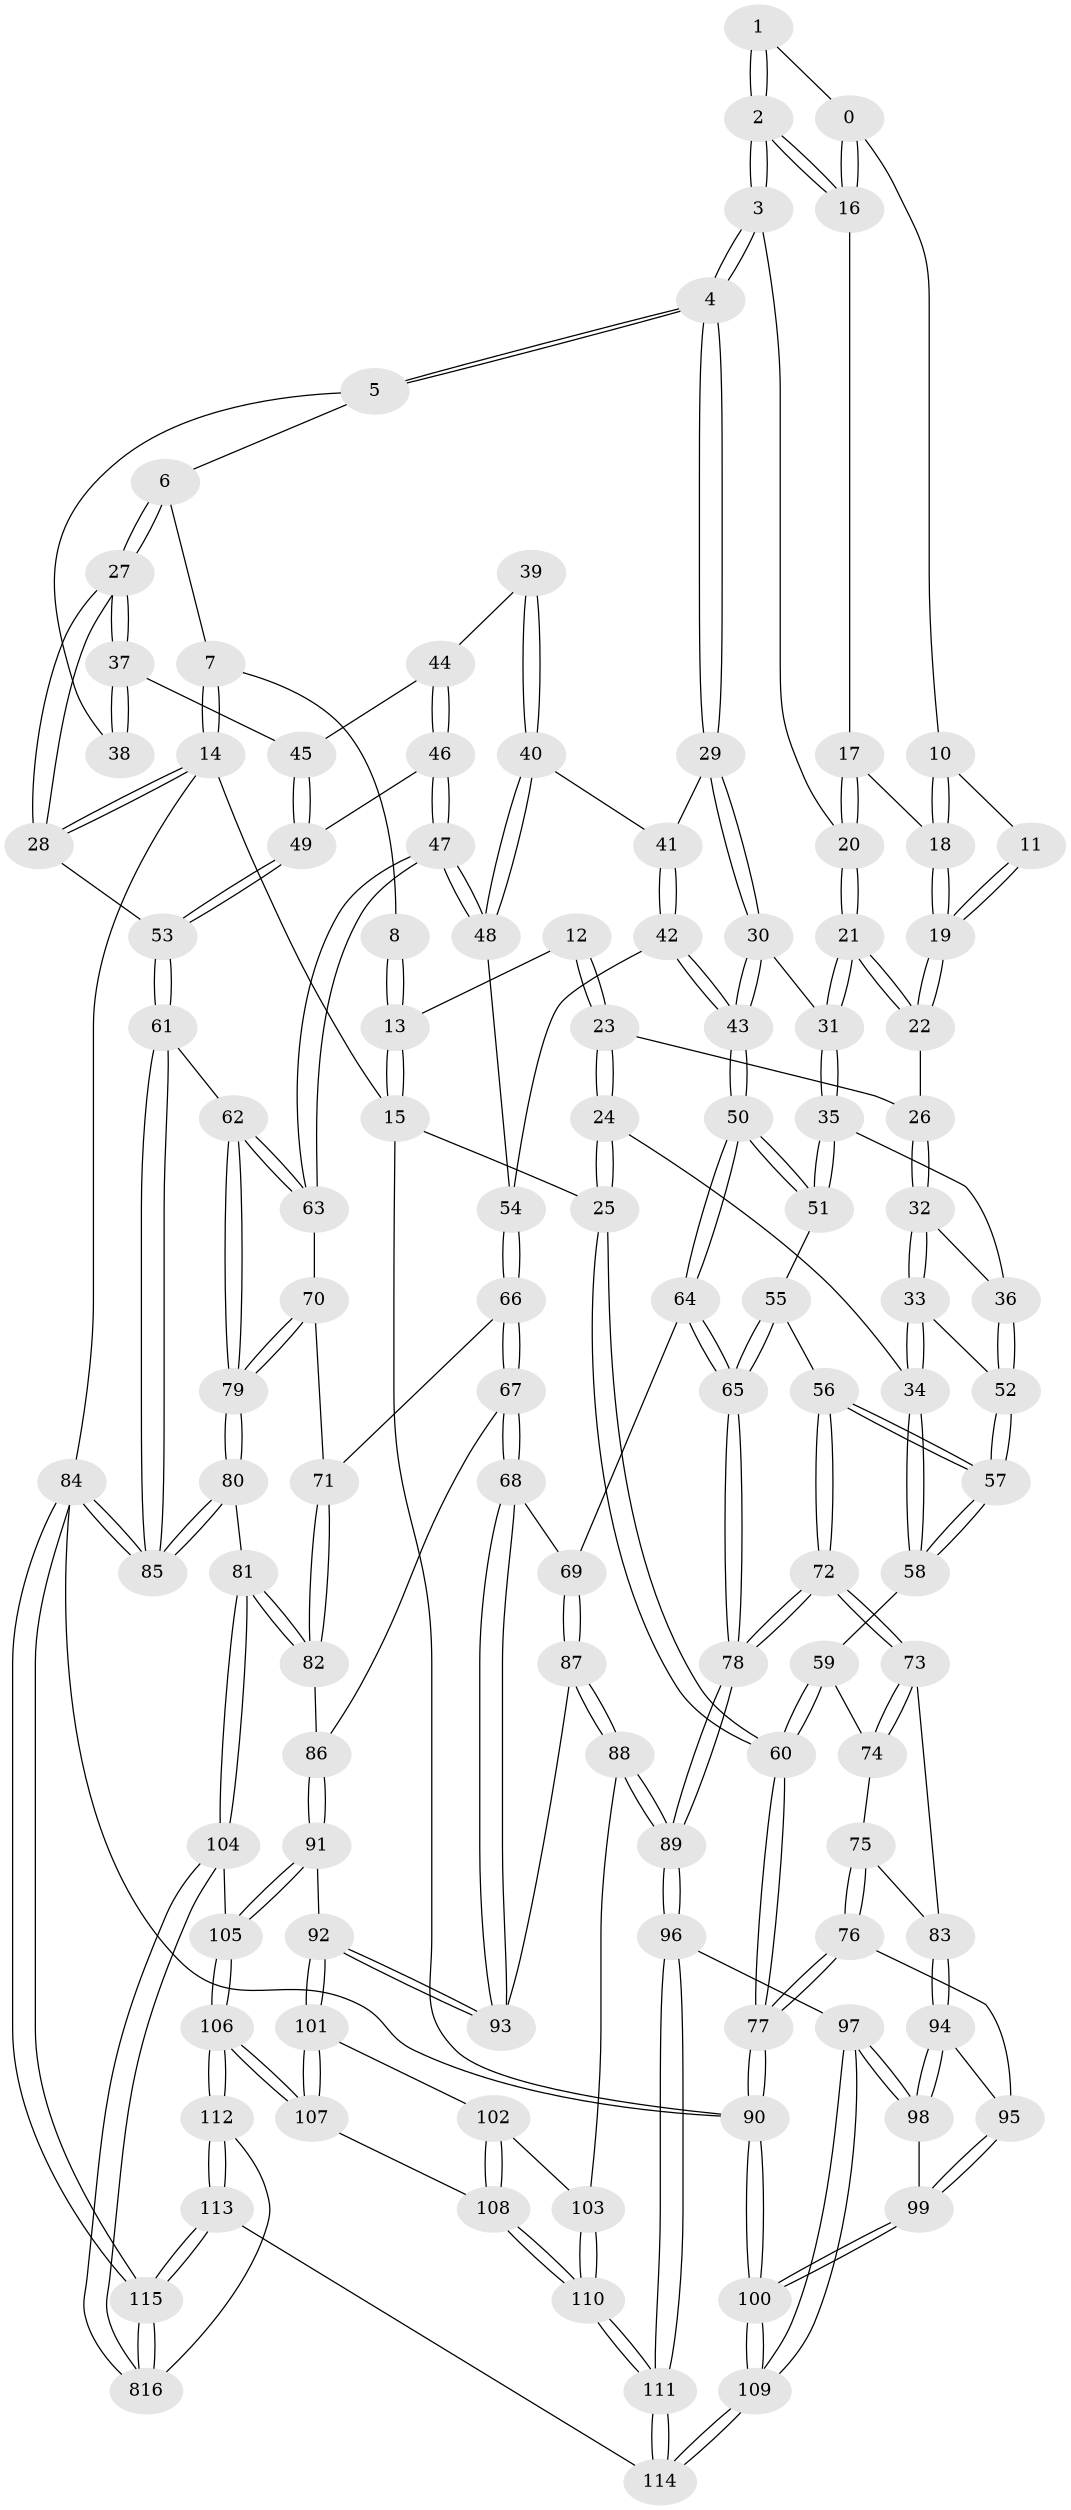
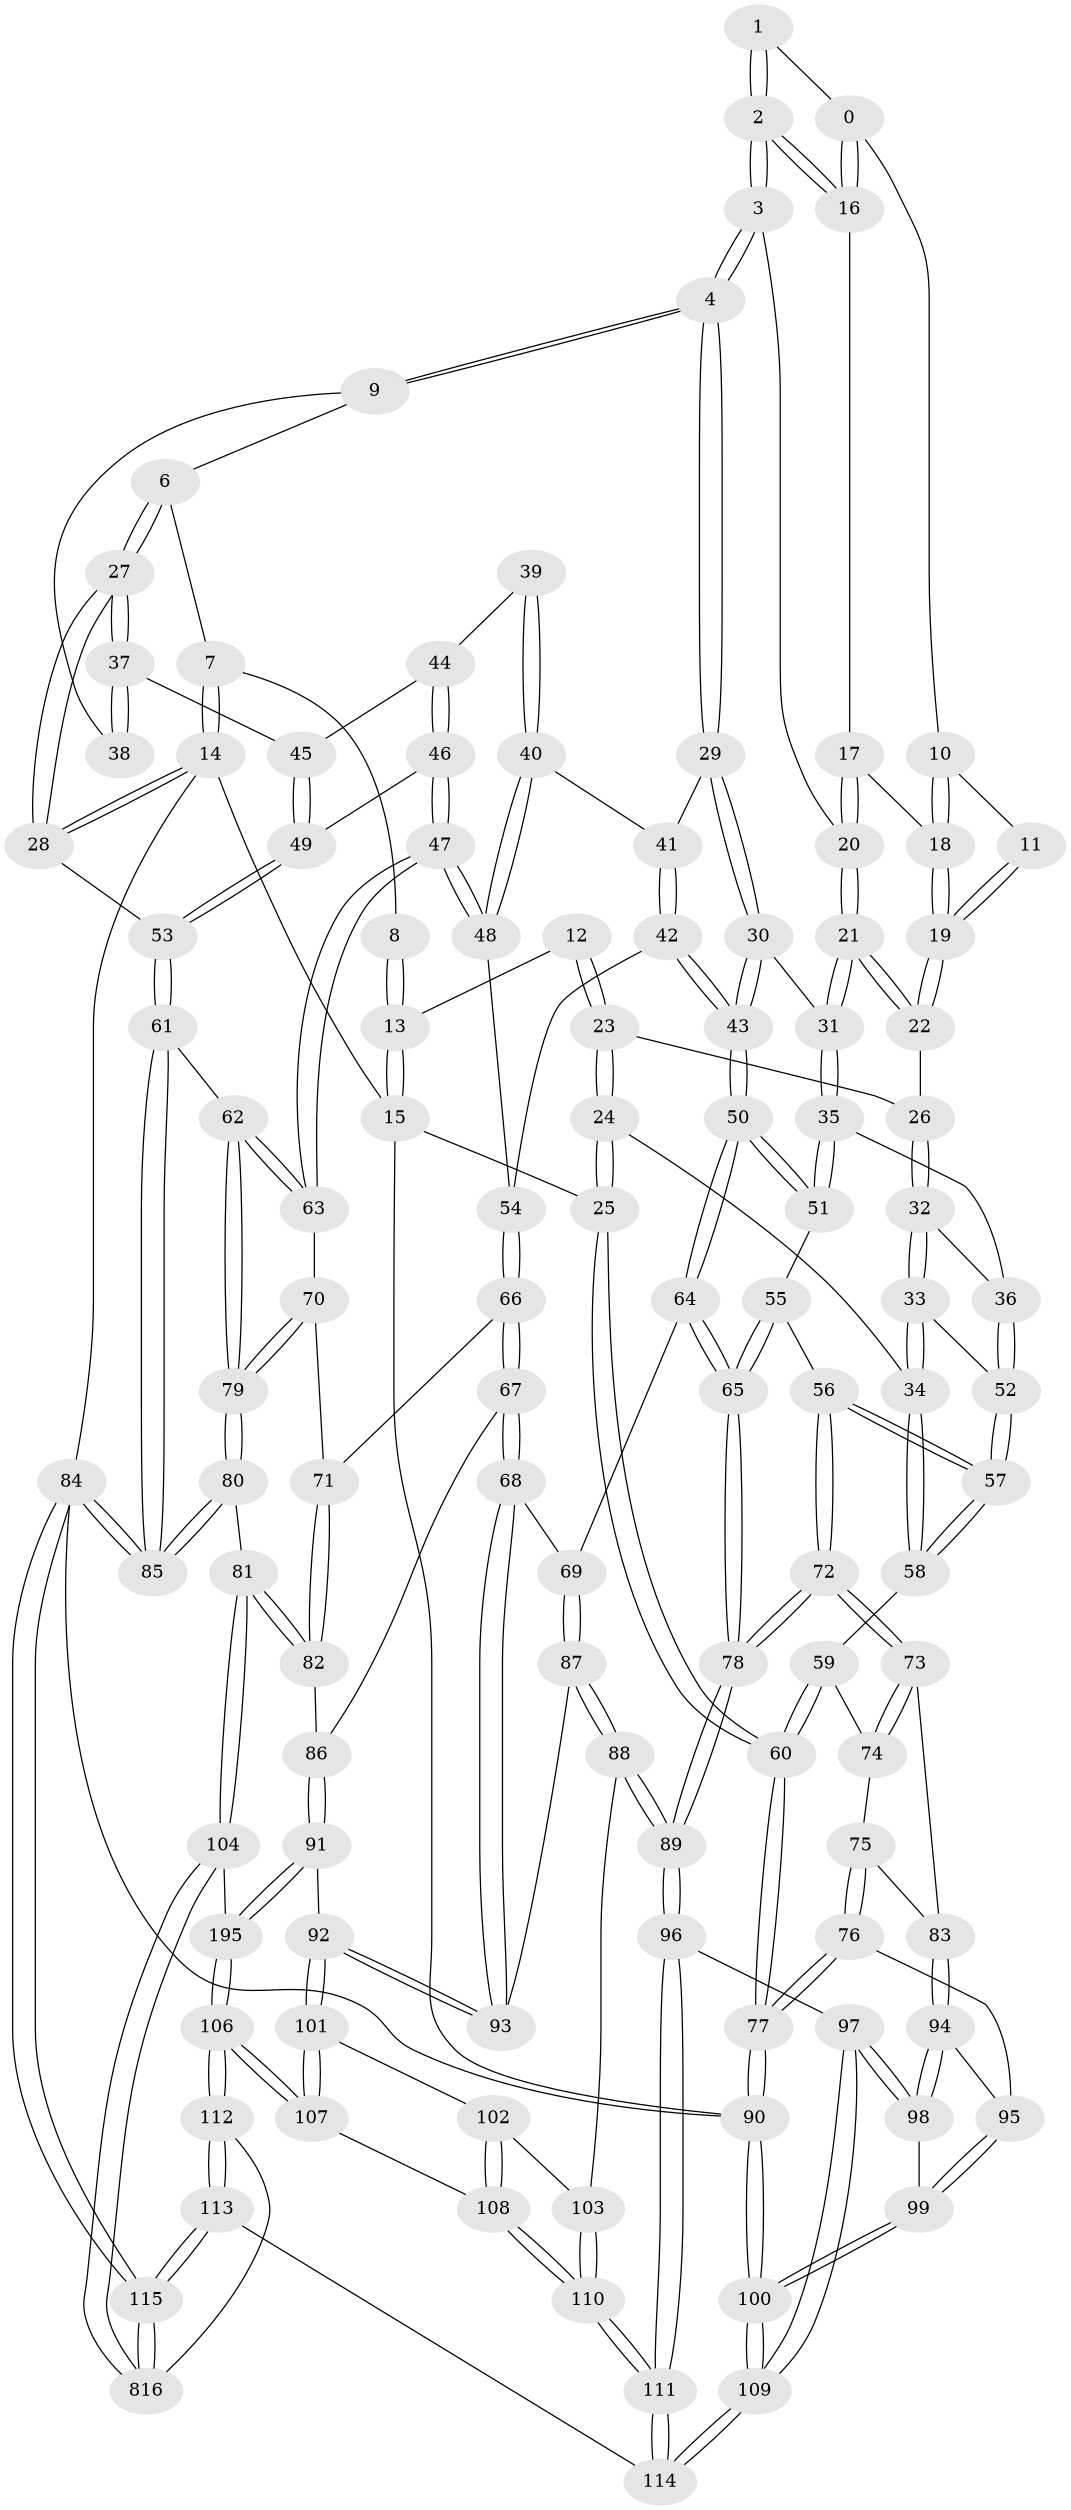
node "5": label "5" -> "9"
node "105": label "105" -> "195"
